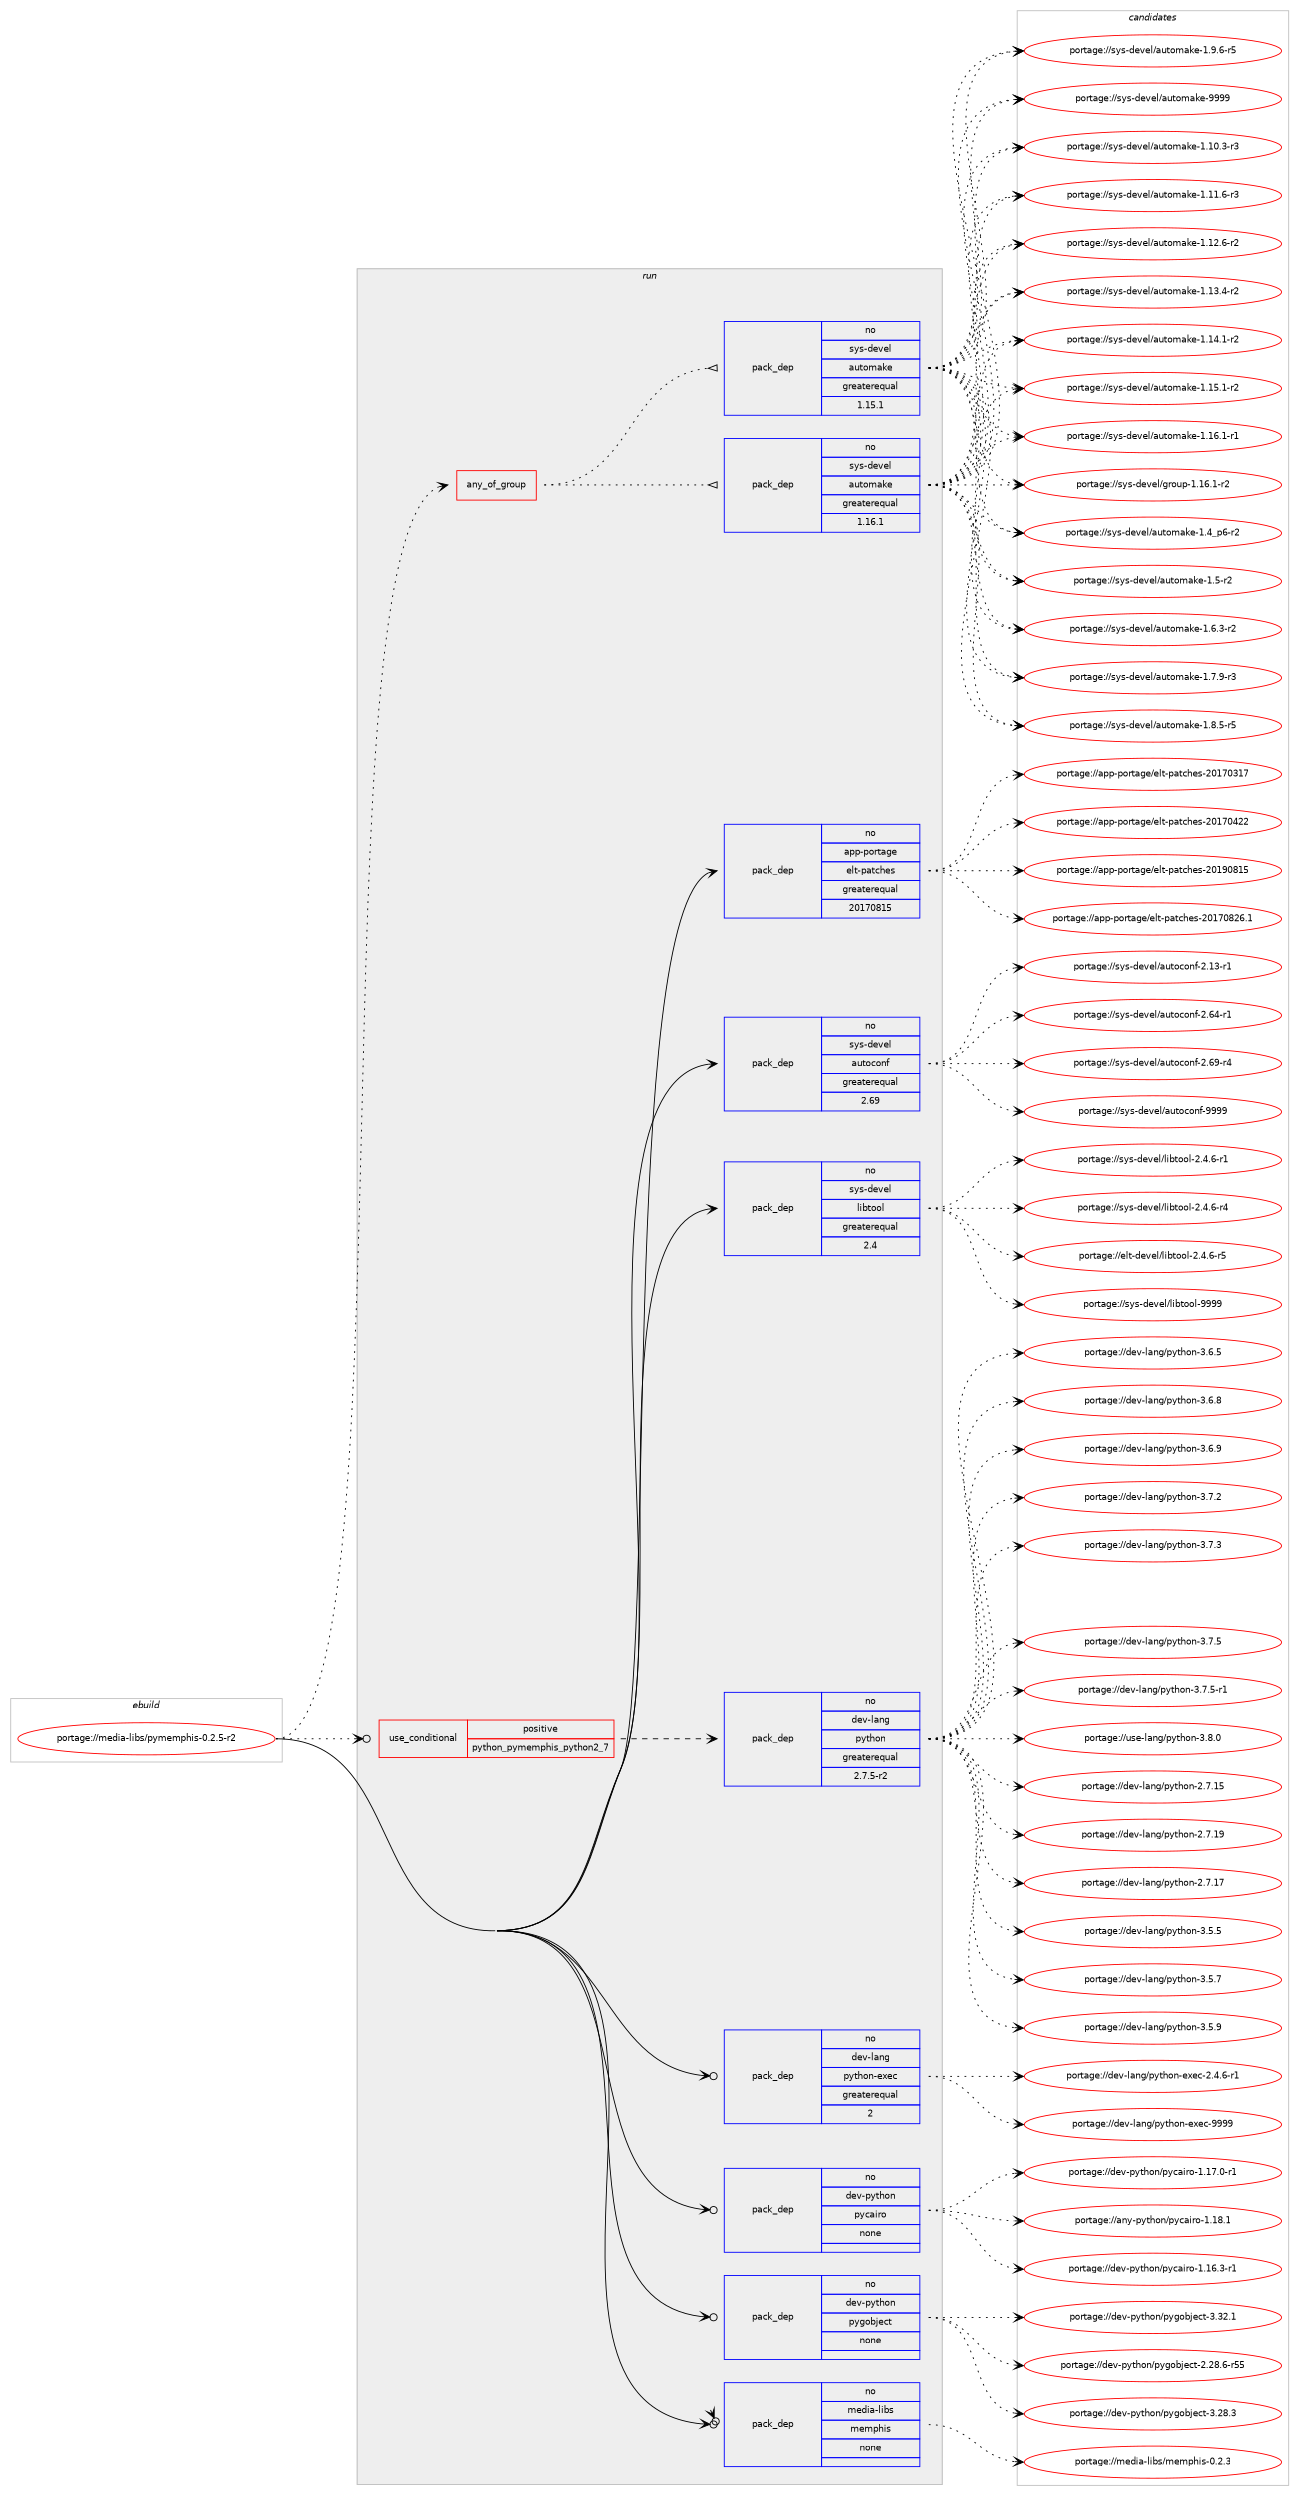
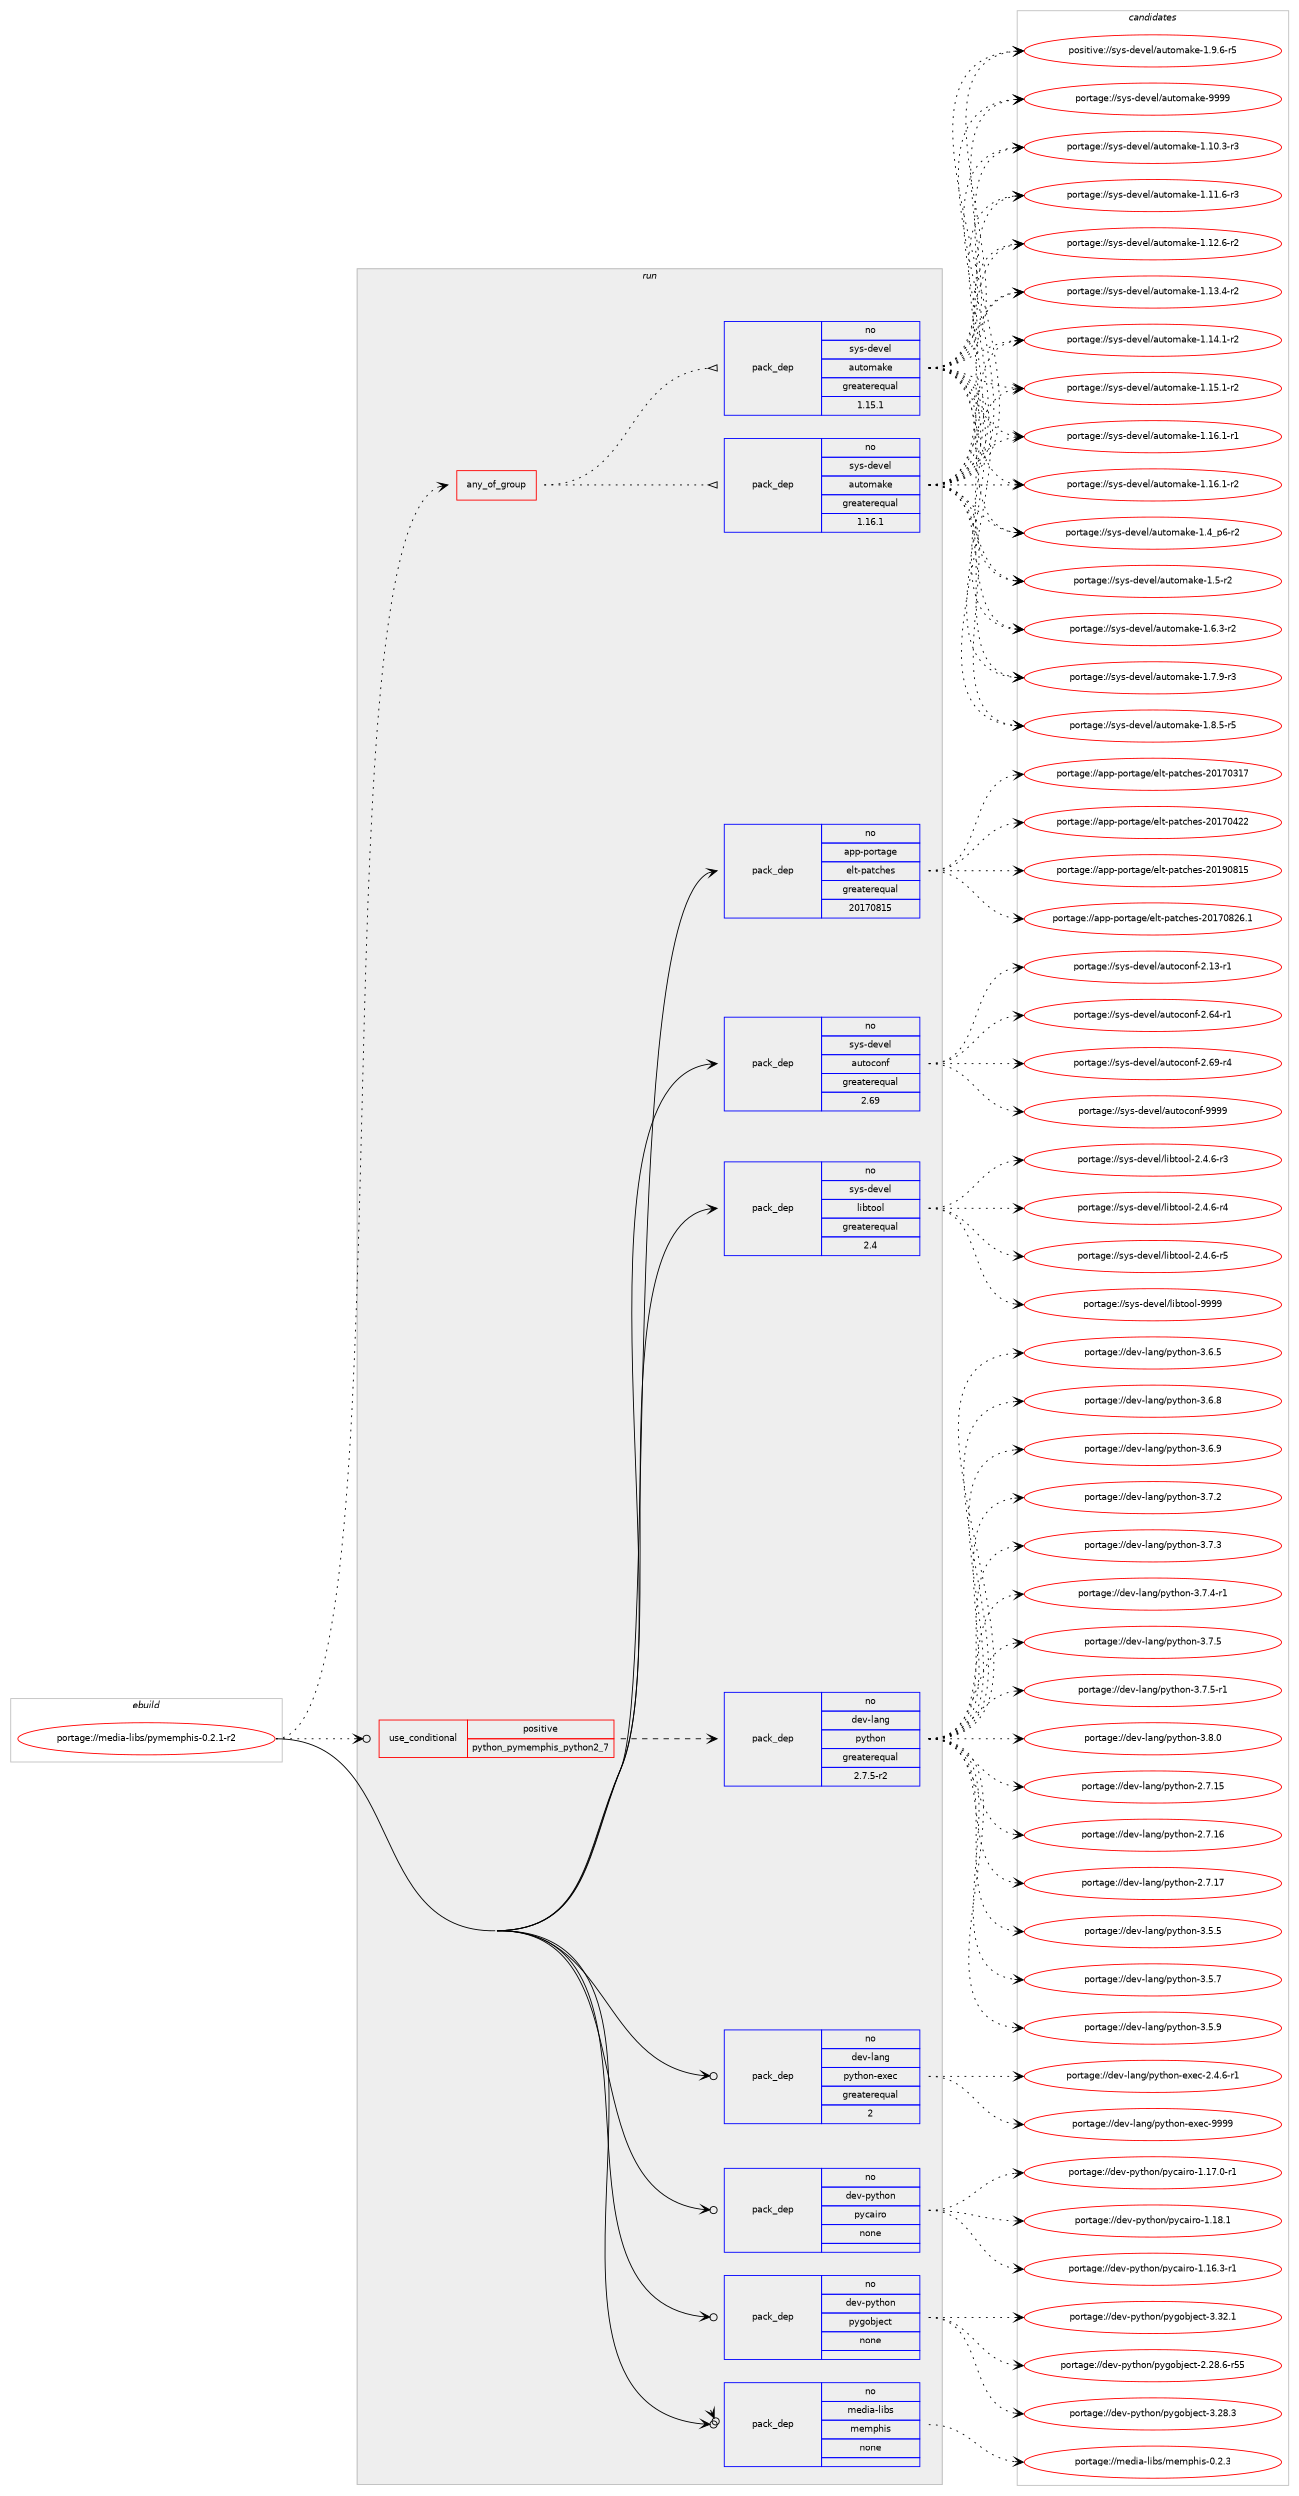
node "portage://sys-devel/automake-1.9.6-r5": label "portage://sys-devel/automake-1.9.6-r5" -> "positive://sys-devel/automake-1.9.6-r5"
node "portage://sys-devel/group-1.16.1-r2": label "portage://sys-devel/group-1.16.1-r2" -> "portage://sys-devel/automake-1.16.1-r2"
node "portage://sys-devel/libtool-2.4.6-r1": label "portage://sys-devel/libtool-2.4.6-r1" -> "portage://sys-devel/libtool-2.4.6-r3"
node "portage://elt-devel/libtool-2.4.6-r5": label "portage://elt-devel/libtool-2.4.6-r5" -> "portage://sys-devel/libtool-2.4.6-r5"
node "portage://dev-lang/python-3.7.4-r1": added
node "portage://media-libs/pymemphis-0.2.5-r2": label "portage://media-libs/pymemphis-0.2.5-r2" -> "portage://media-libs/pymemphis-0.2.1-r2"
node "portage://use-lang/python-3.8.0": label "portage://use-lang/python-3.8.0" -> "portage://dev-lang/python-3.8.0"
node "portage://dev-lang/python-2.7.19": label "portage://dev-lang/python-2.7.19" -> "portage://dev-lang/python-2.7.16"
node "portage://any-python/pycairo-1.18.1": label "portage://any-python/pycairo-1.18.1" -> "portage://dev-python/pycairo-1.18.1"
